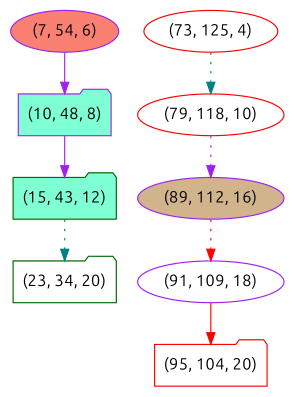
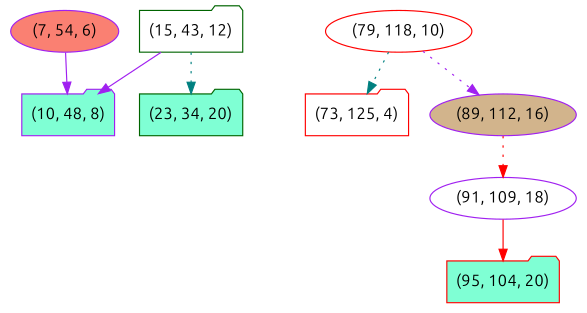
node "(73, 125, 4)": shape ellipse -> folder
edge "(73, 125, 4)" -> "(79, 118, 10)": reversed
edge "(10, 48, 8)" -> "(15, 43, 12)": reversed
node "(15, 43, 12)": fillcolor aquamarine -> white
node "(23, 34, 20)": fillcolor white -> aquamarine
node "(95, 104, 20)": fillcolor white -> aquamarine
